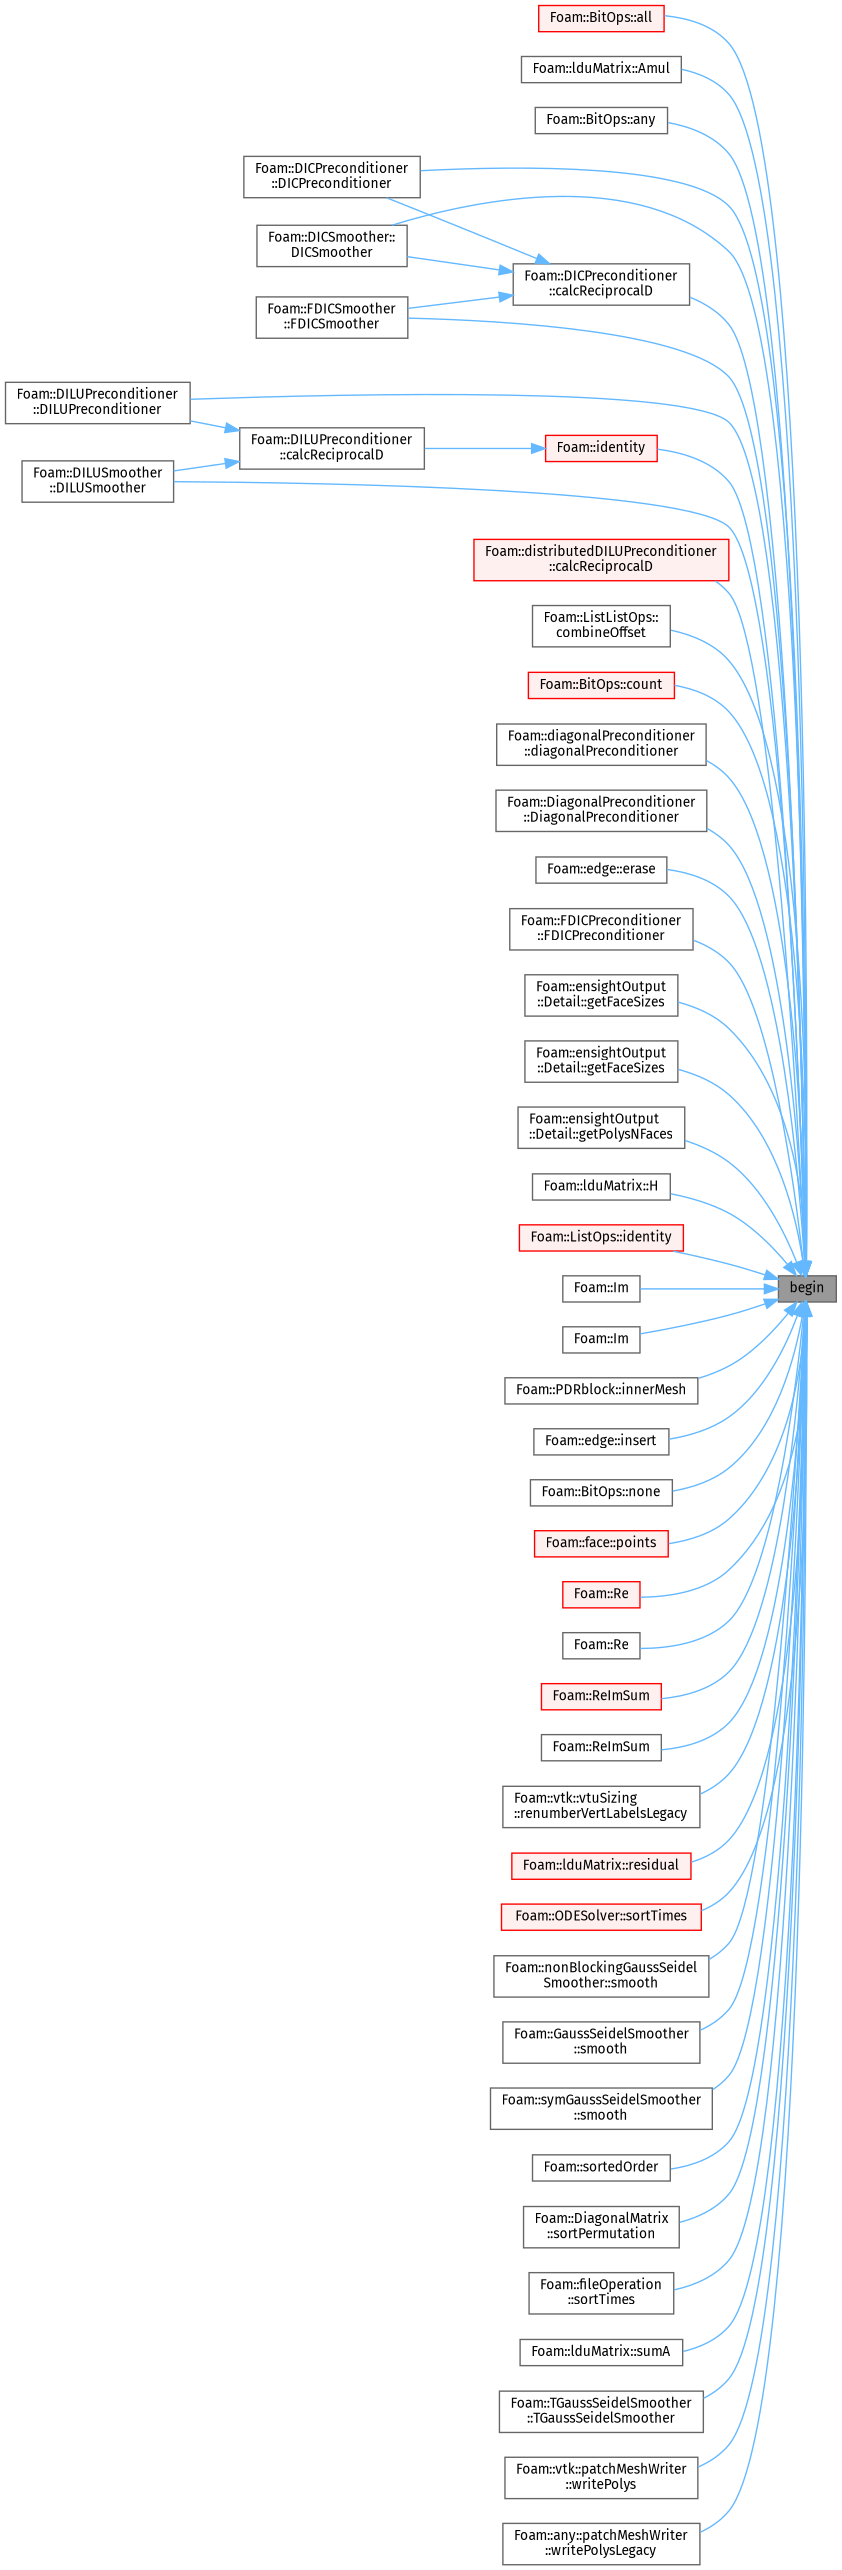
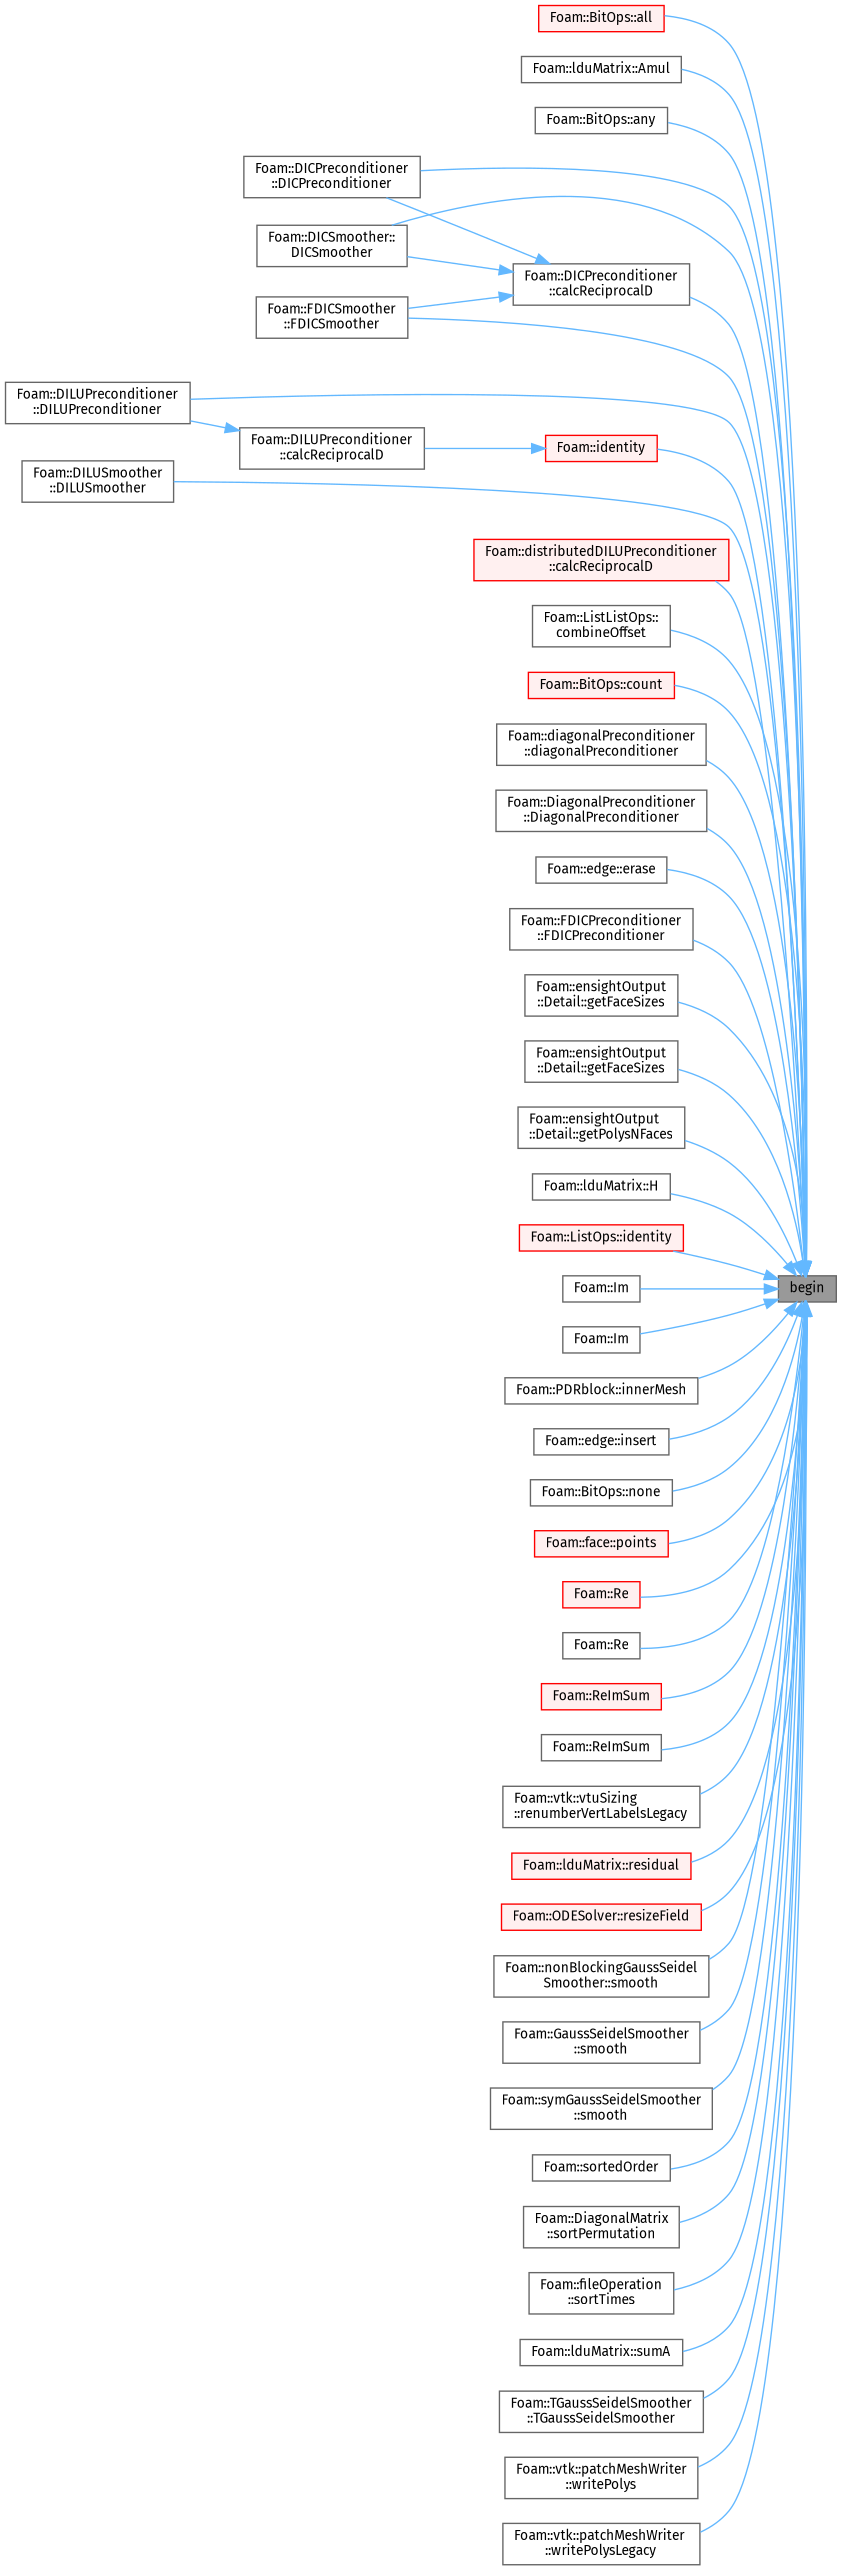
edge "Foam::DILUSmoother ::DILUSmoother" -> "Foam::DILUPreconditioner ::calcReciprocalD": removed
node "Foam::ODESolver::sortTimes": label "Foam::ODESolver::sortTimes" -> "Foam::ODESolver::resizeField"
node "Foam::any::patchMeshWriter ::writePolysLegacy": label "Foam::any::patchMeshWriter ::writePolysLegacy" -> "Foam::vtk::patchMeshWriter ::writePolysLegacy"
